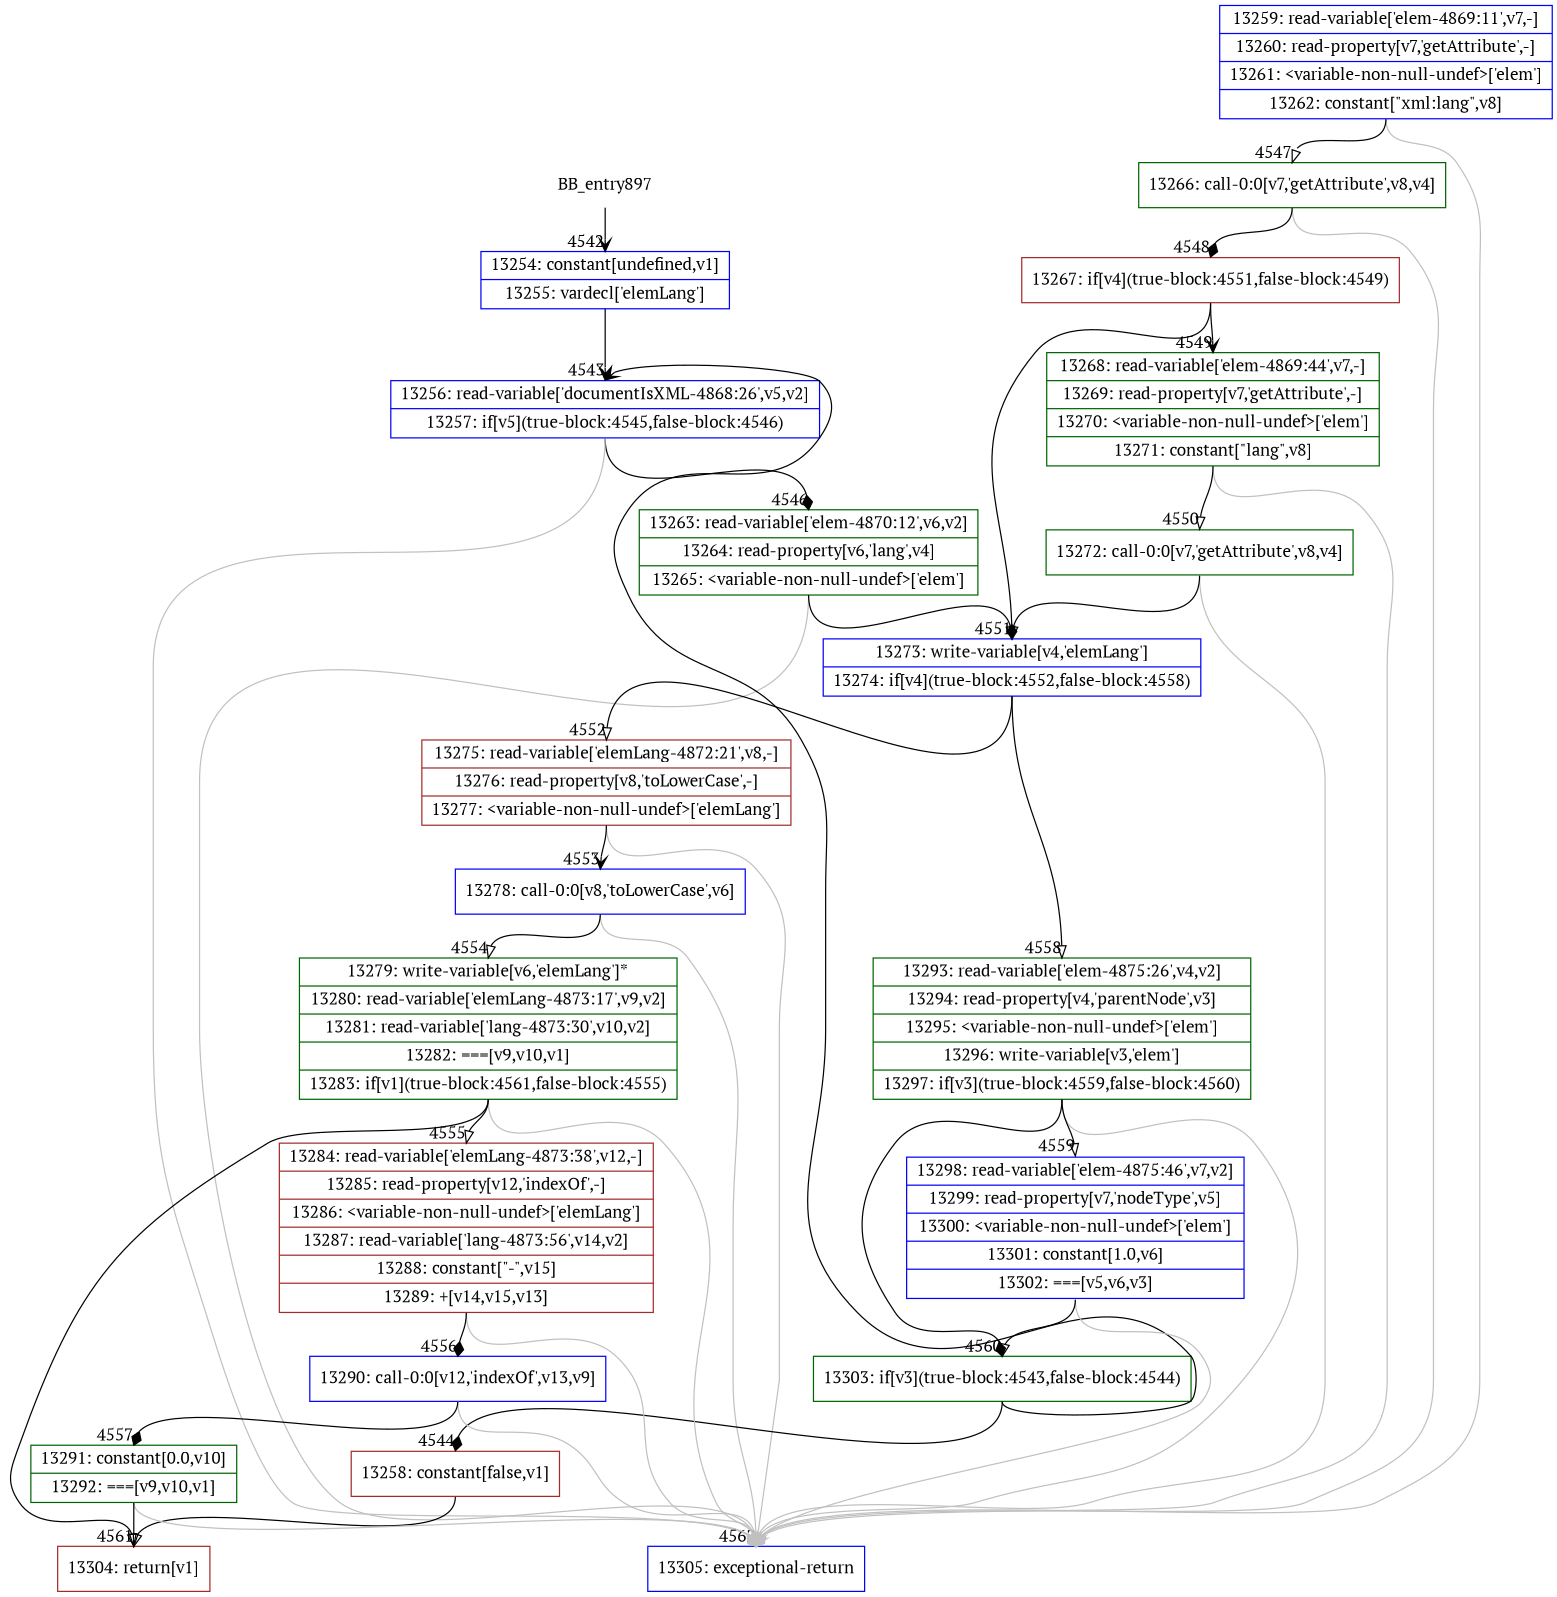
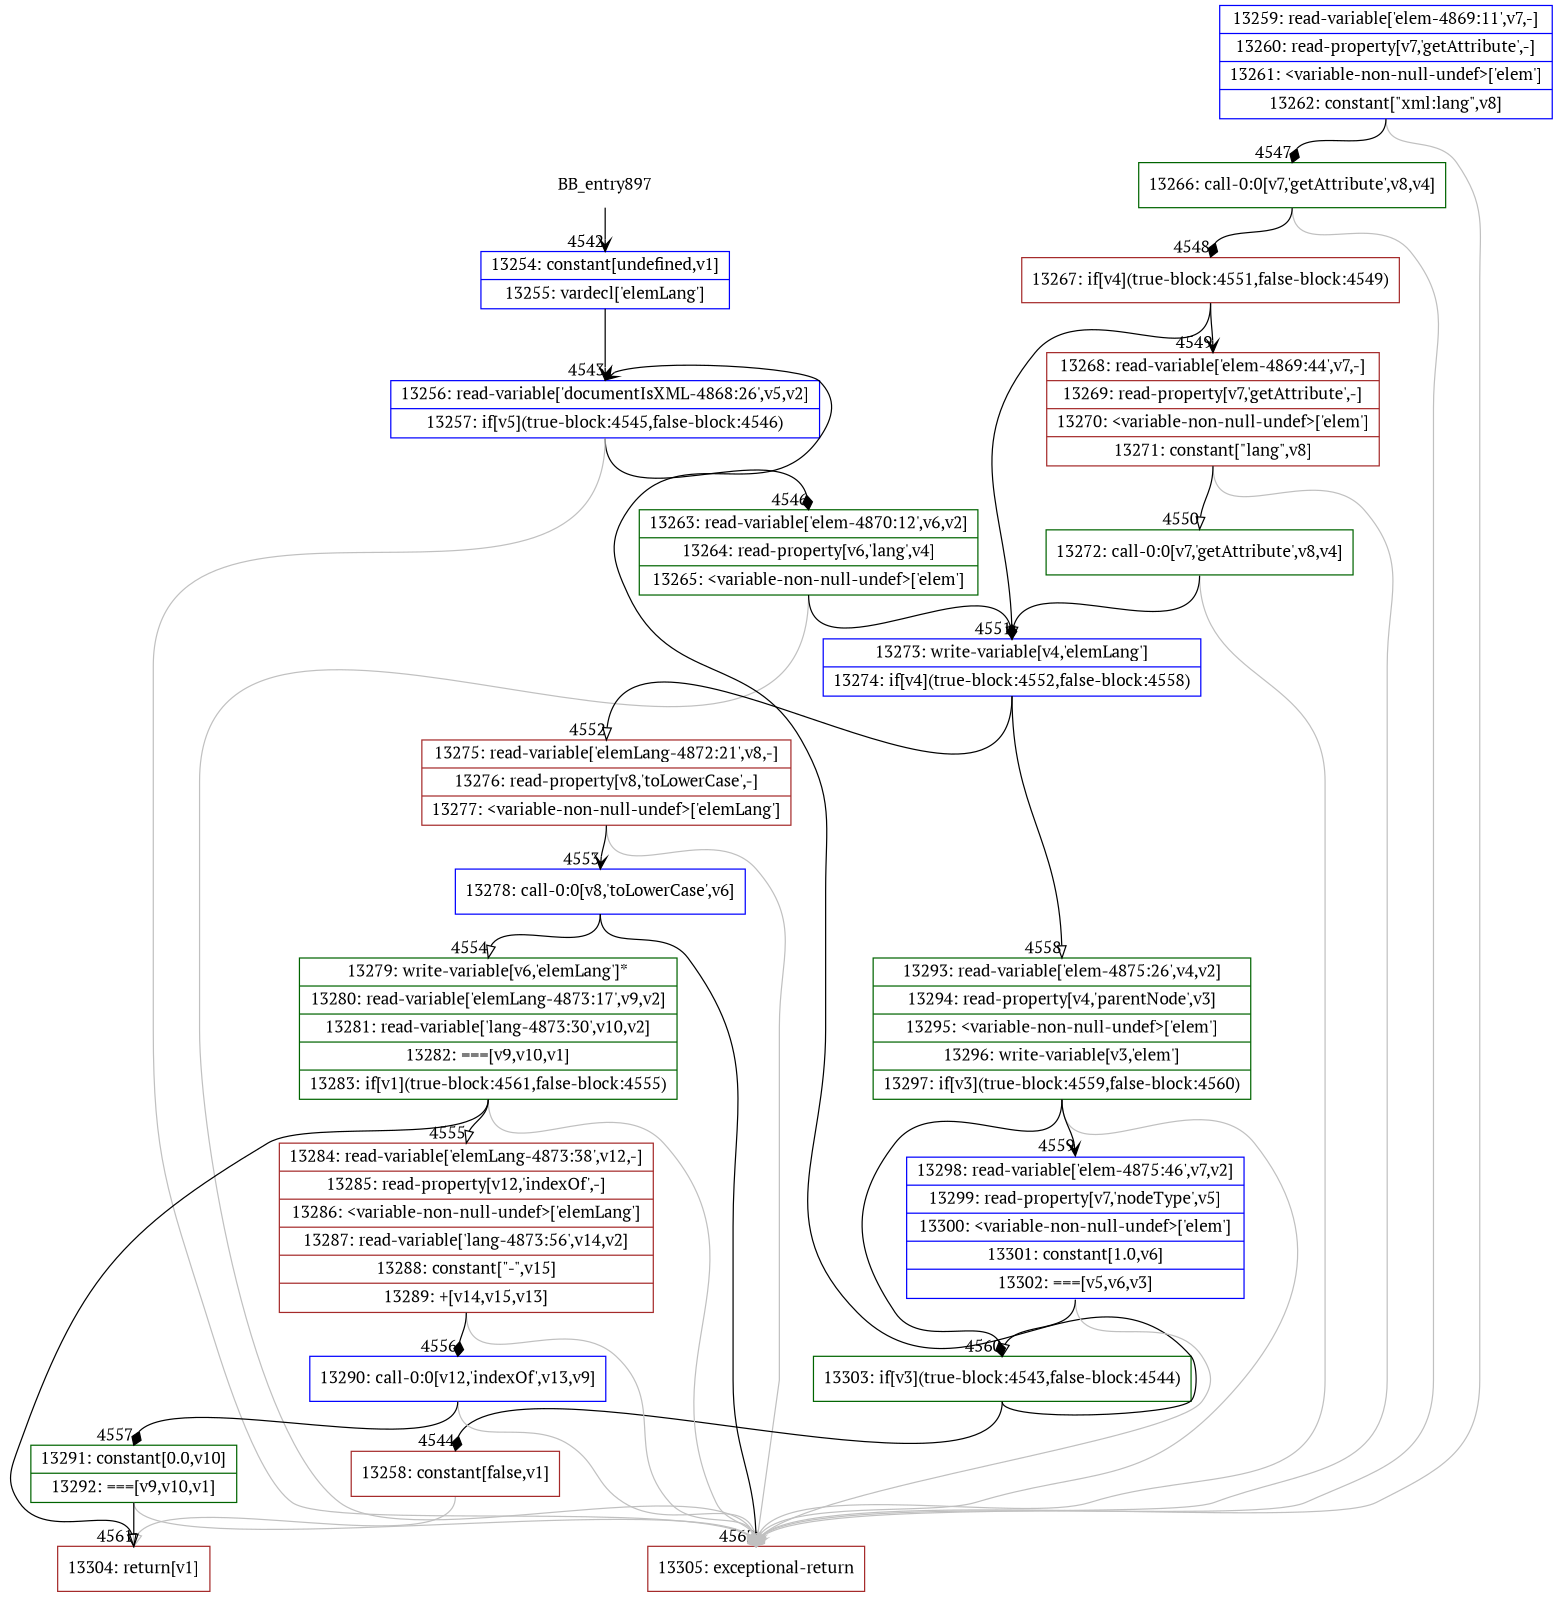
edge "13259: read-variable['elem-4869:11',v7,-]" -> "13266: call-0:0[v7,'getAttribute',v8,v4]": arrowhead onormal -> diamond
node "13268: read-variable['elem-4869:44',v7,-]": color darkgreen -> brown
edge "13293: read-variable['elem-4875:26',v4,v2]" -> "13298: read-variable['elem-4875:46',v7,v2]": arrowhead onormal -> vee
edge "13278: call-0:0[v8,'toLowerCase',v6]" -> "13305: exceptional-return": color gray -> black
edge "13258: constant[false,v1]" -> "13304: return[v1]": color black -> gray
node "13305: exceptional-return": color blue -> brown
